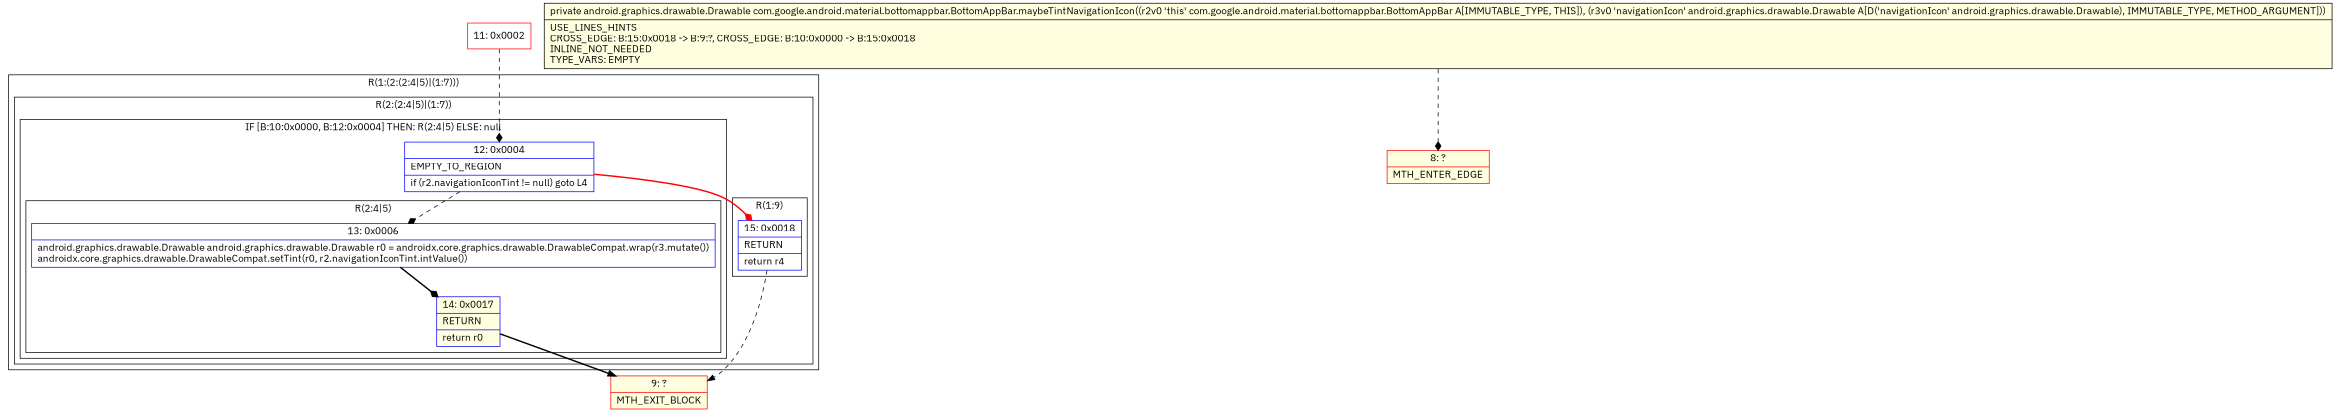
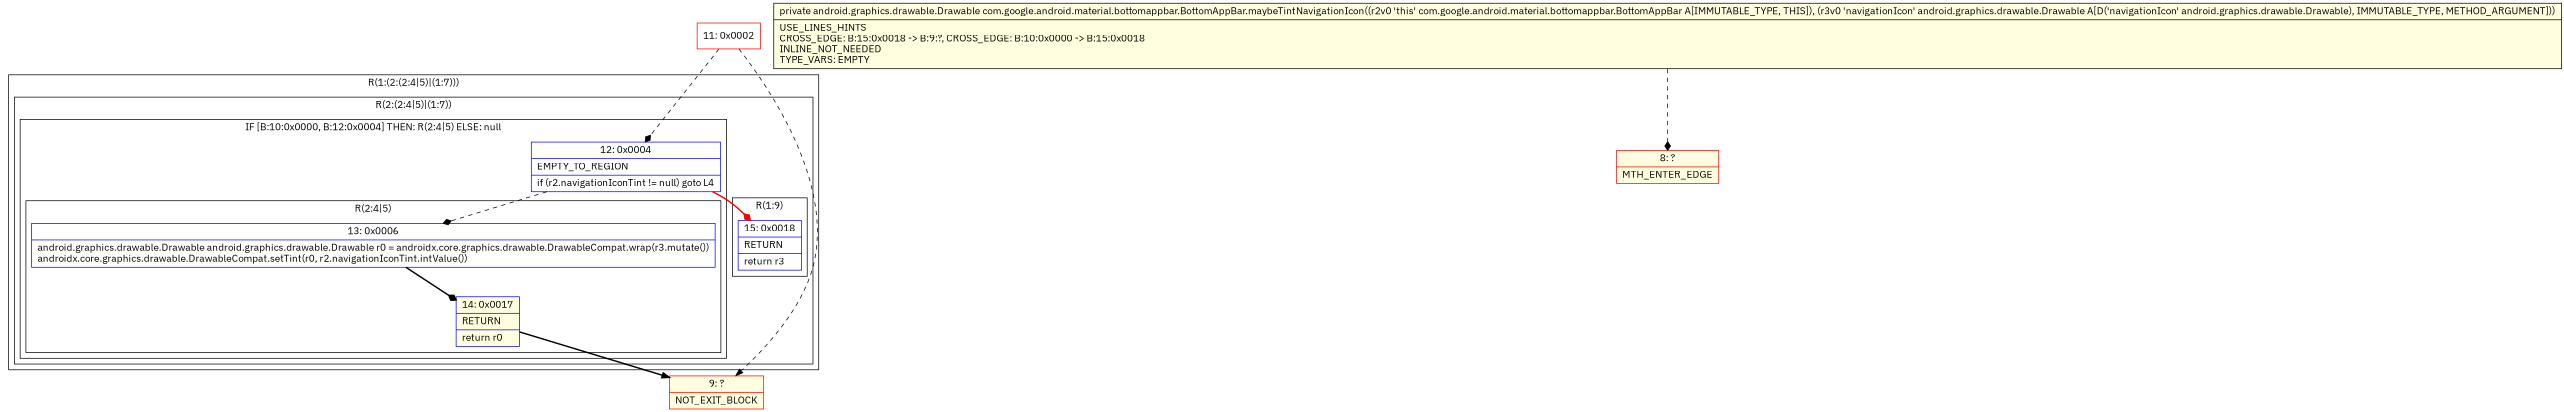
node "15: 0x0018": text "return r4" -> "return r3"
edge "15: 0x0018" -> "9: ?": now "11: 0x0002" -> "9: ?"
node "9: ?": text "MTH_EXIT_BLOCK" -> "NOT_EXIT_BLOCK"
